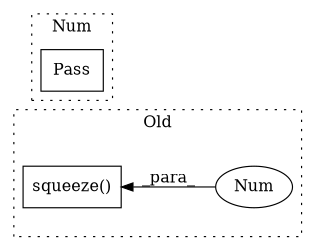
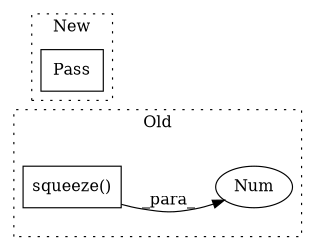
cluster "Num": label "Num" -> "New"
edge "Num" -> "squeeze()": reversed
